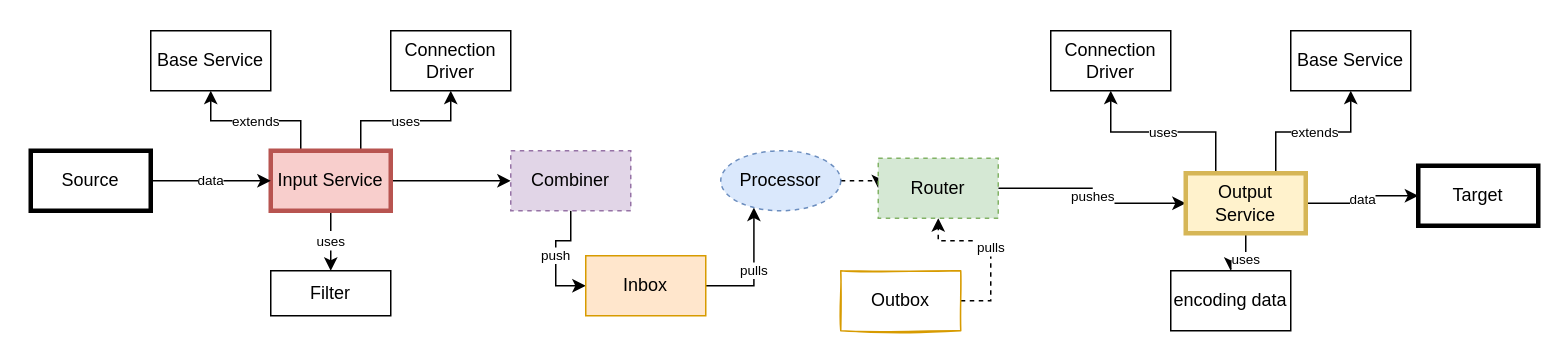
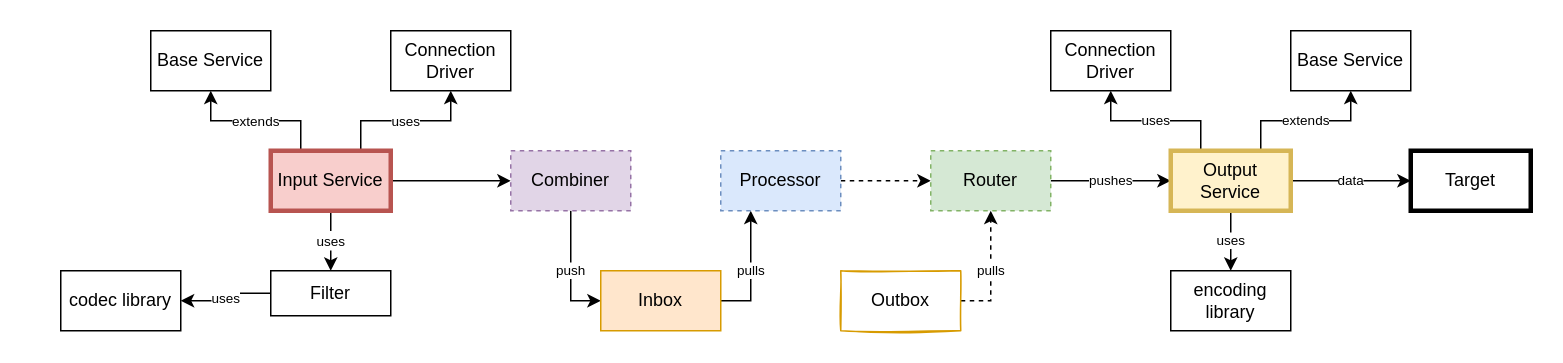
node "Source": removed
edge "Source" -> "Input Service": removed, label "data"
node "Processor": shape ellipse -> rectangle
node "Router": moved (938, 188) -> (991, 181)
node "Target": moved (1478, 196) -> (1471, 181)
node "Output Service": moved (1246, 203) -> (1231, 181)
node "Inbox": moved (646, 286) -> (661, 301)
node "codec library": added
edge "Filter" -> "codec library": added, label "uses"
node "encoding data": label "encoding data" -> "encoding library"
